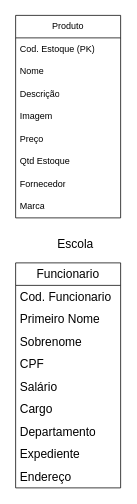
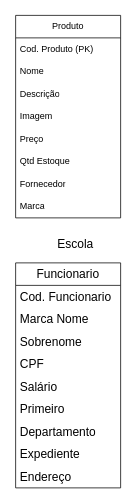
node "Cod. Estoque (PK)": label "Cod. Estoque (PK)" -> "Cod. Produto (PK)"
node "Primeiro Nome": label "Primeiro Nome" -> "Marca Nome"
node "Cargo": label "Cargo" -> "Primeiro"
